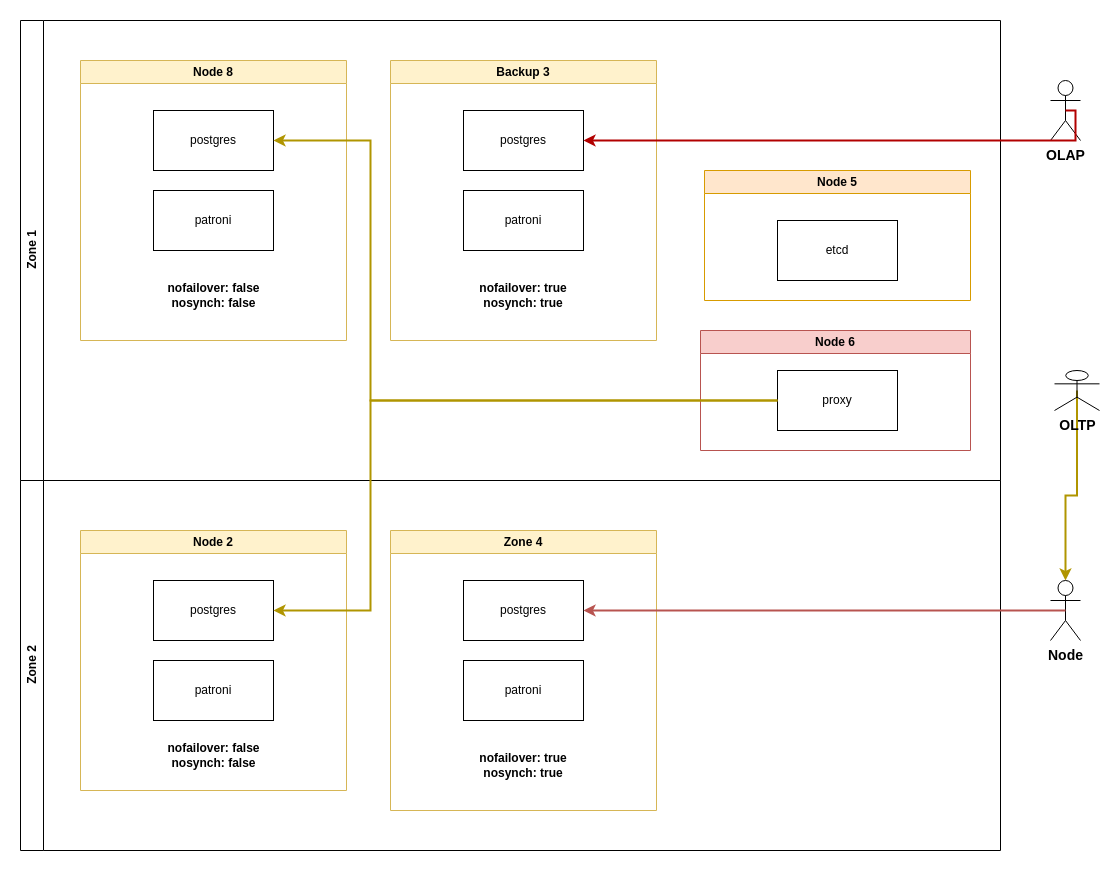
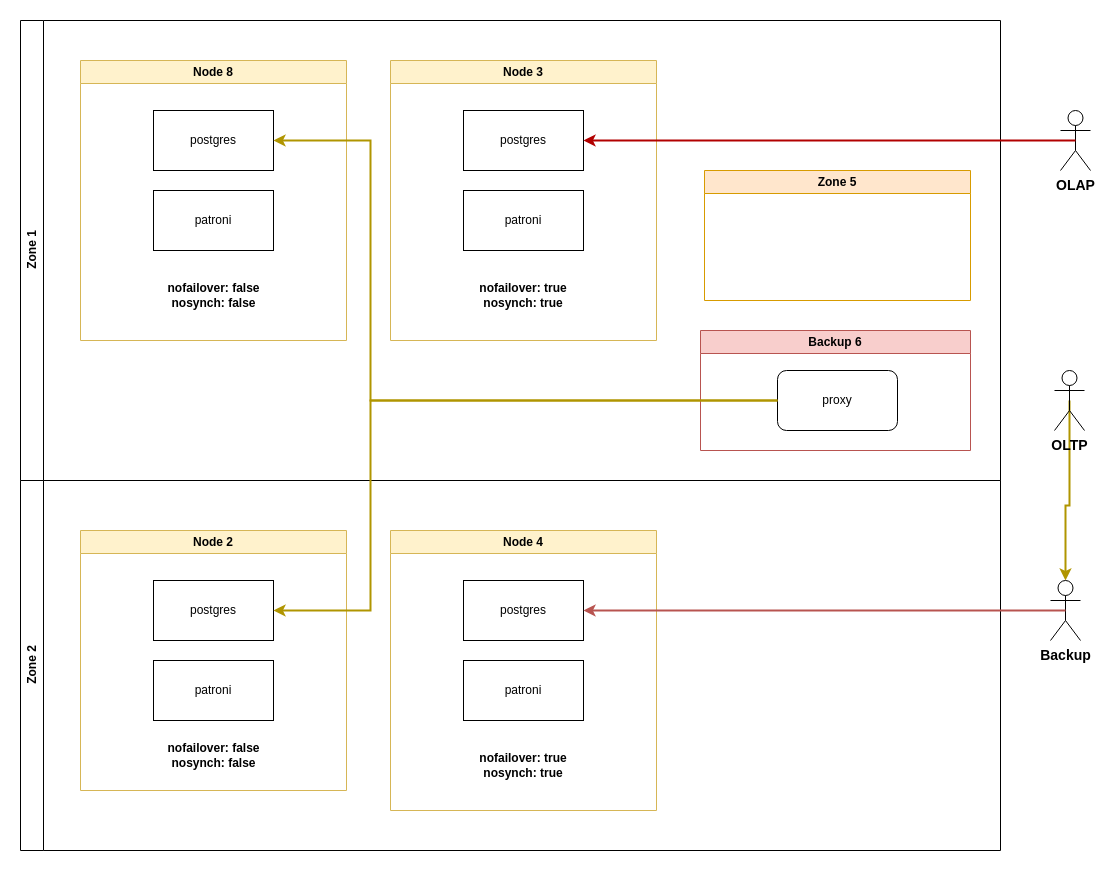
node "Backup 3": label "Backup 3" -> "Node 3"
node "OLAP": moved (1066, 111) -> (1076, 141)
node "Node 5": label "Node 5" -> "Zone 5"
node "etcd": removed
node "Node 6": label "Node 6" -> "Backup 6"
node "OLTP": size 45x40 -> 30x60
node "proxy": shape rectangle -> rounded rectangle
node "Zone 4": label "Zone 4" -> "Node 4"
node "Node": label "Node" -> "Backup"
